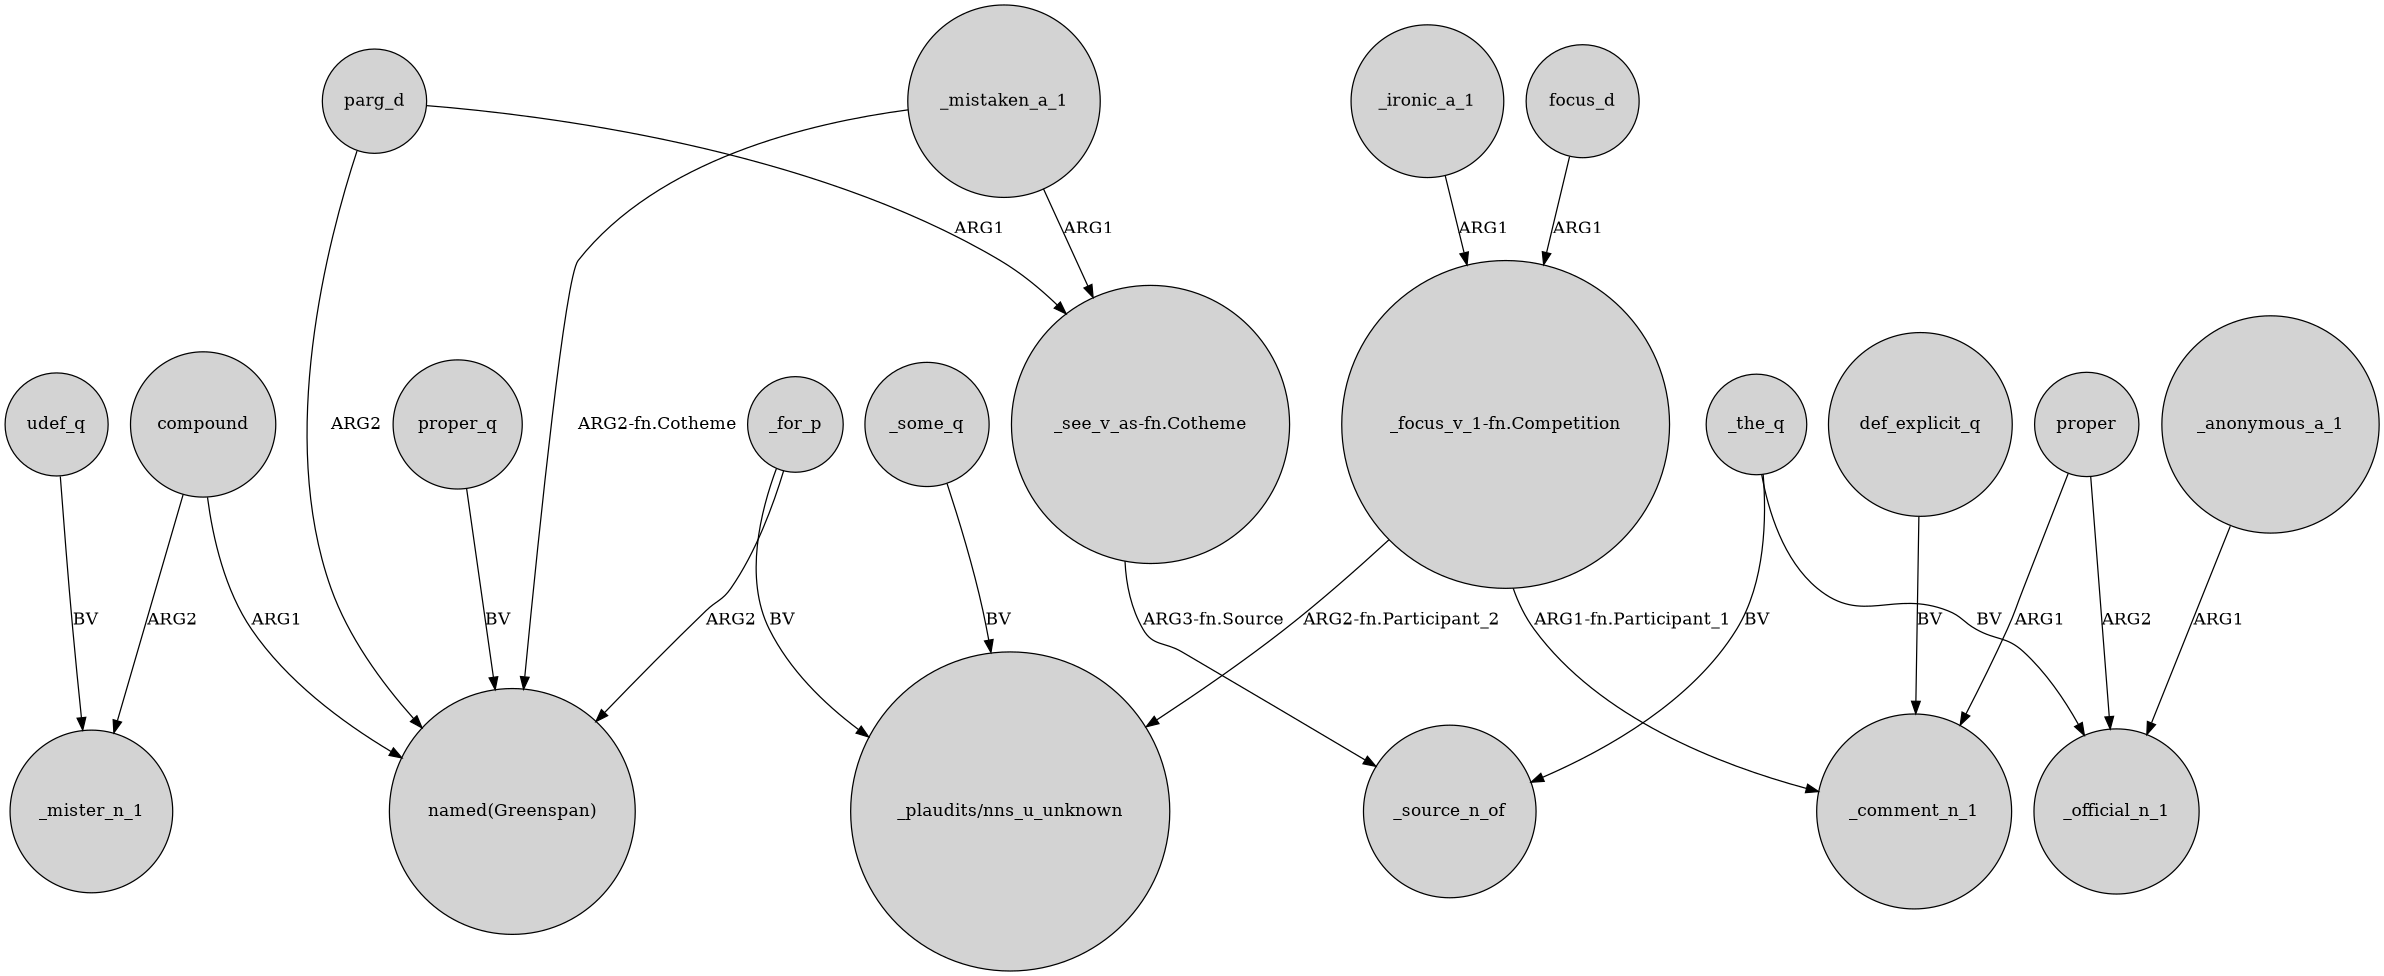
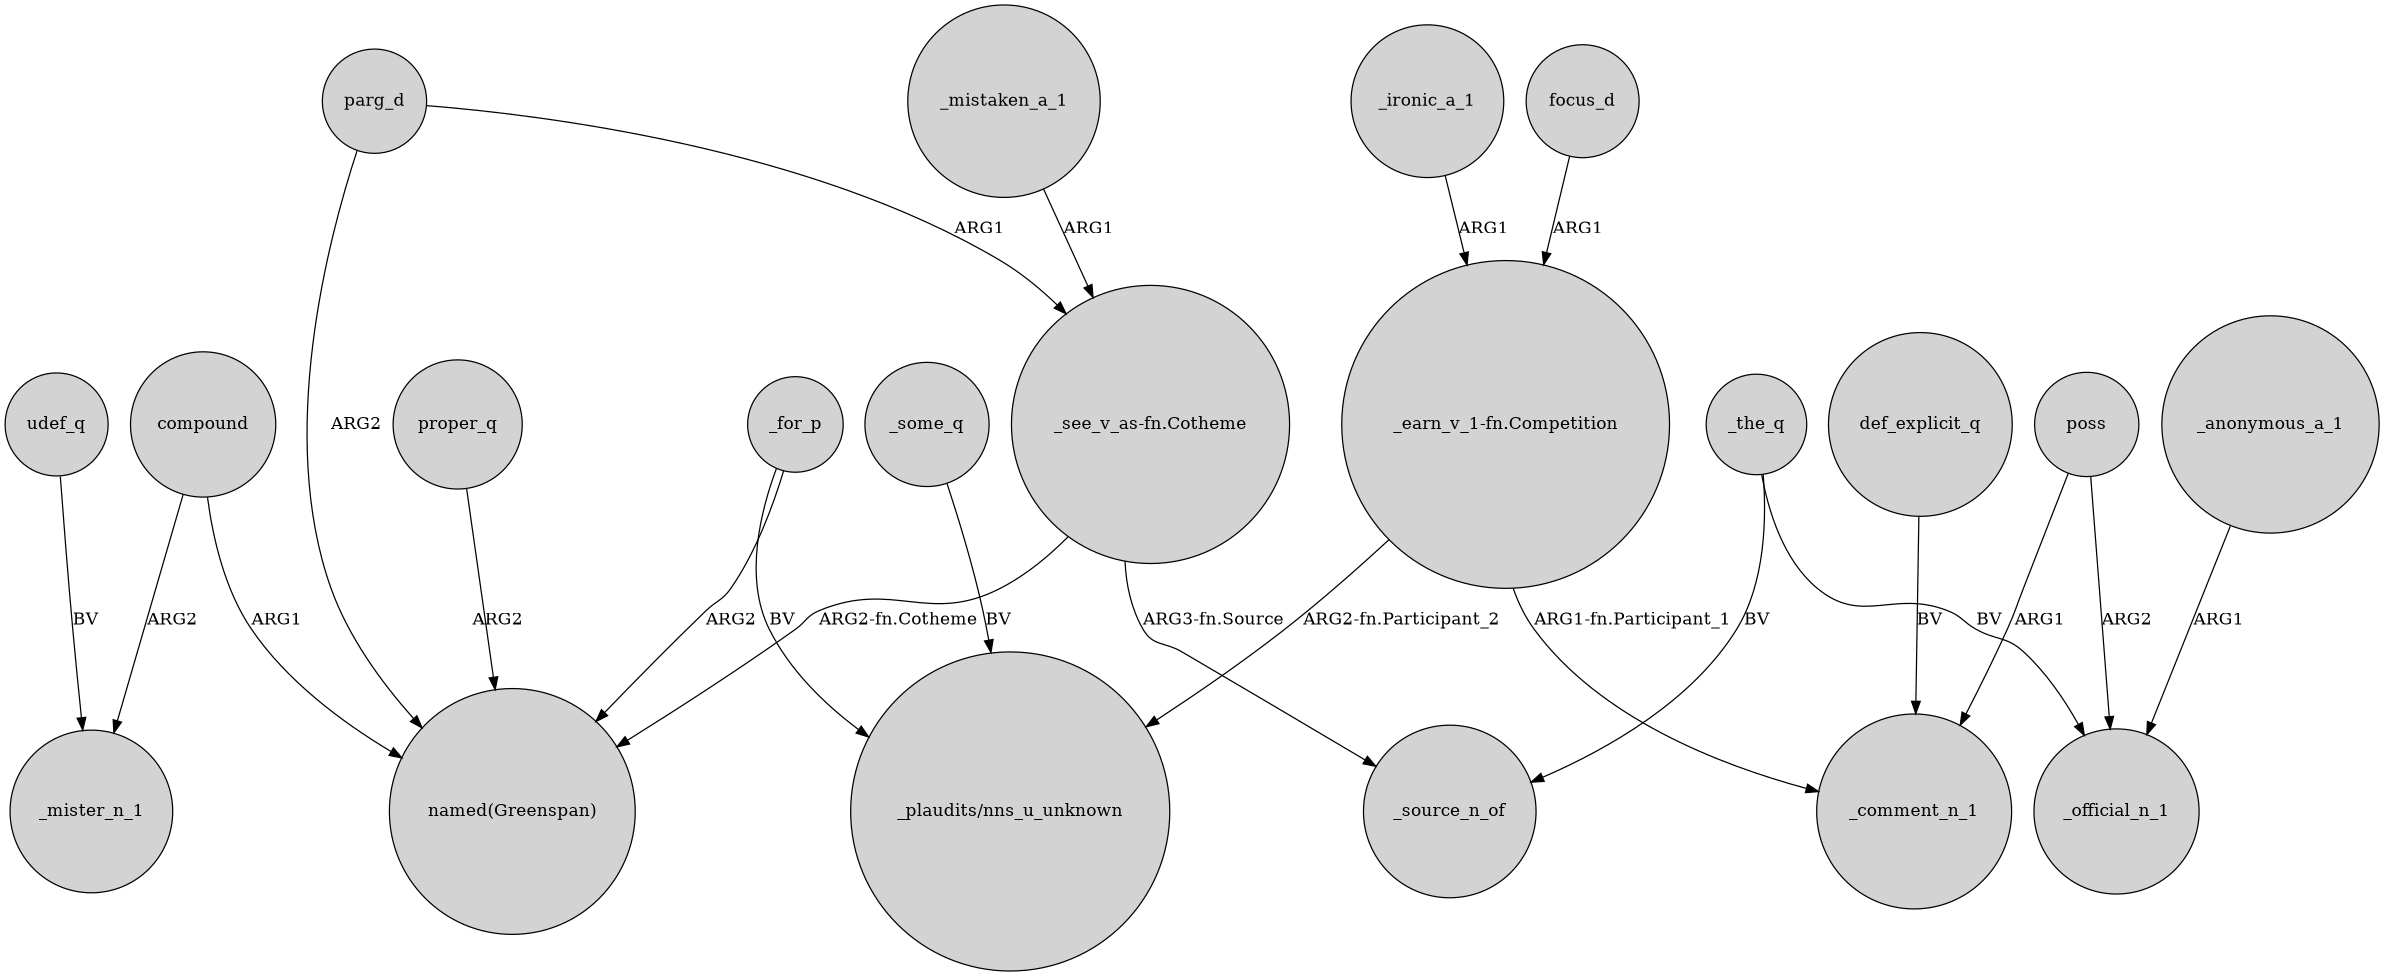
edge "_mistaken_a_1" -> "named(Greenspan)": now "_see_v_as-fn.Cotheme" -> "named(Greenspan)"
node "_focus_v_1-fn.Competition": label "_focus_v_1-fn.Competition" -> "_earn_v_1-fn.Competition"
node "proper": label "proper" -> "poss"
edge "proper_q" -> "named(Greenspan)": label "BV" -> "ARG2"
